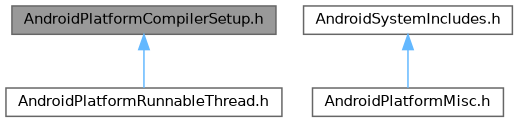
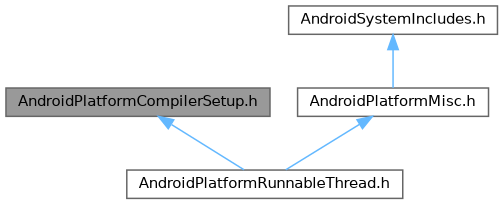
edge "AndroidPlatformRunnableThread.h" -> "AndroidPlatformMisc.h": added
